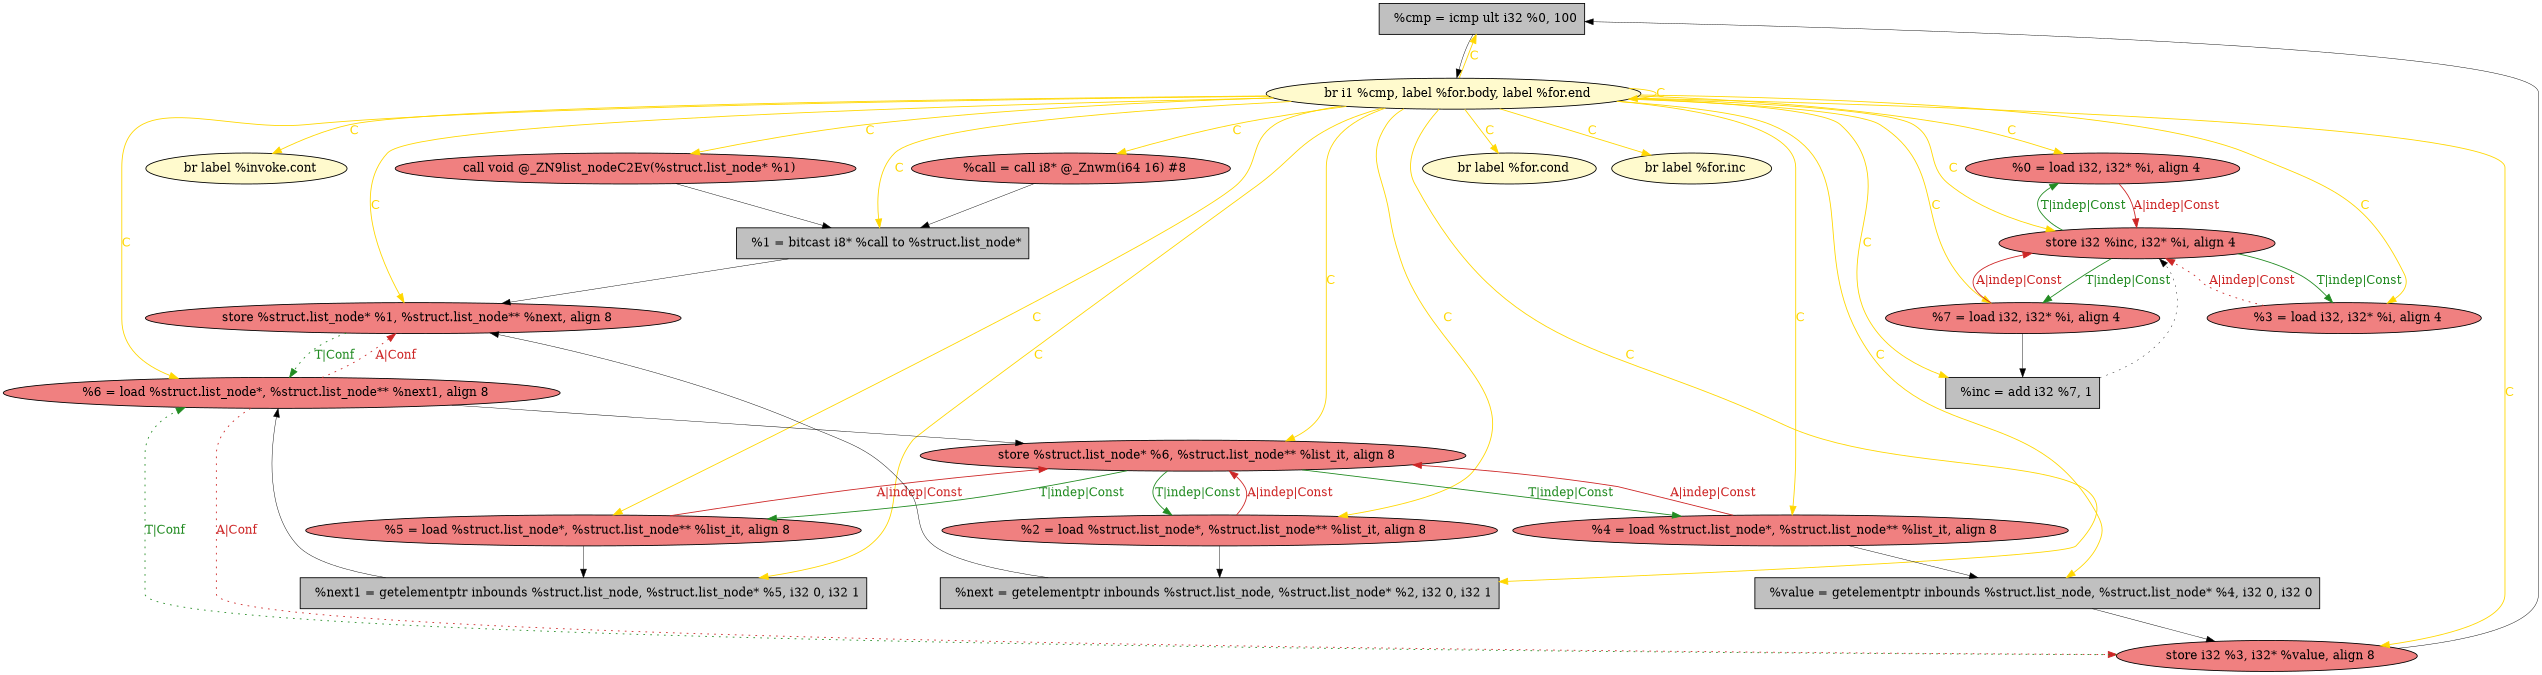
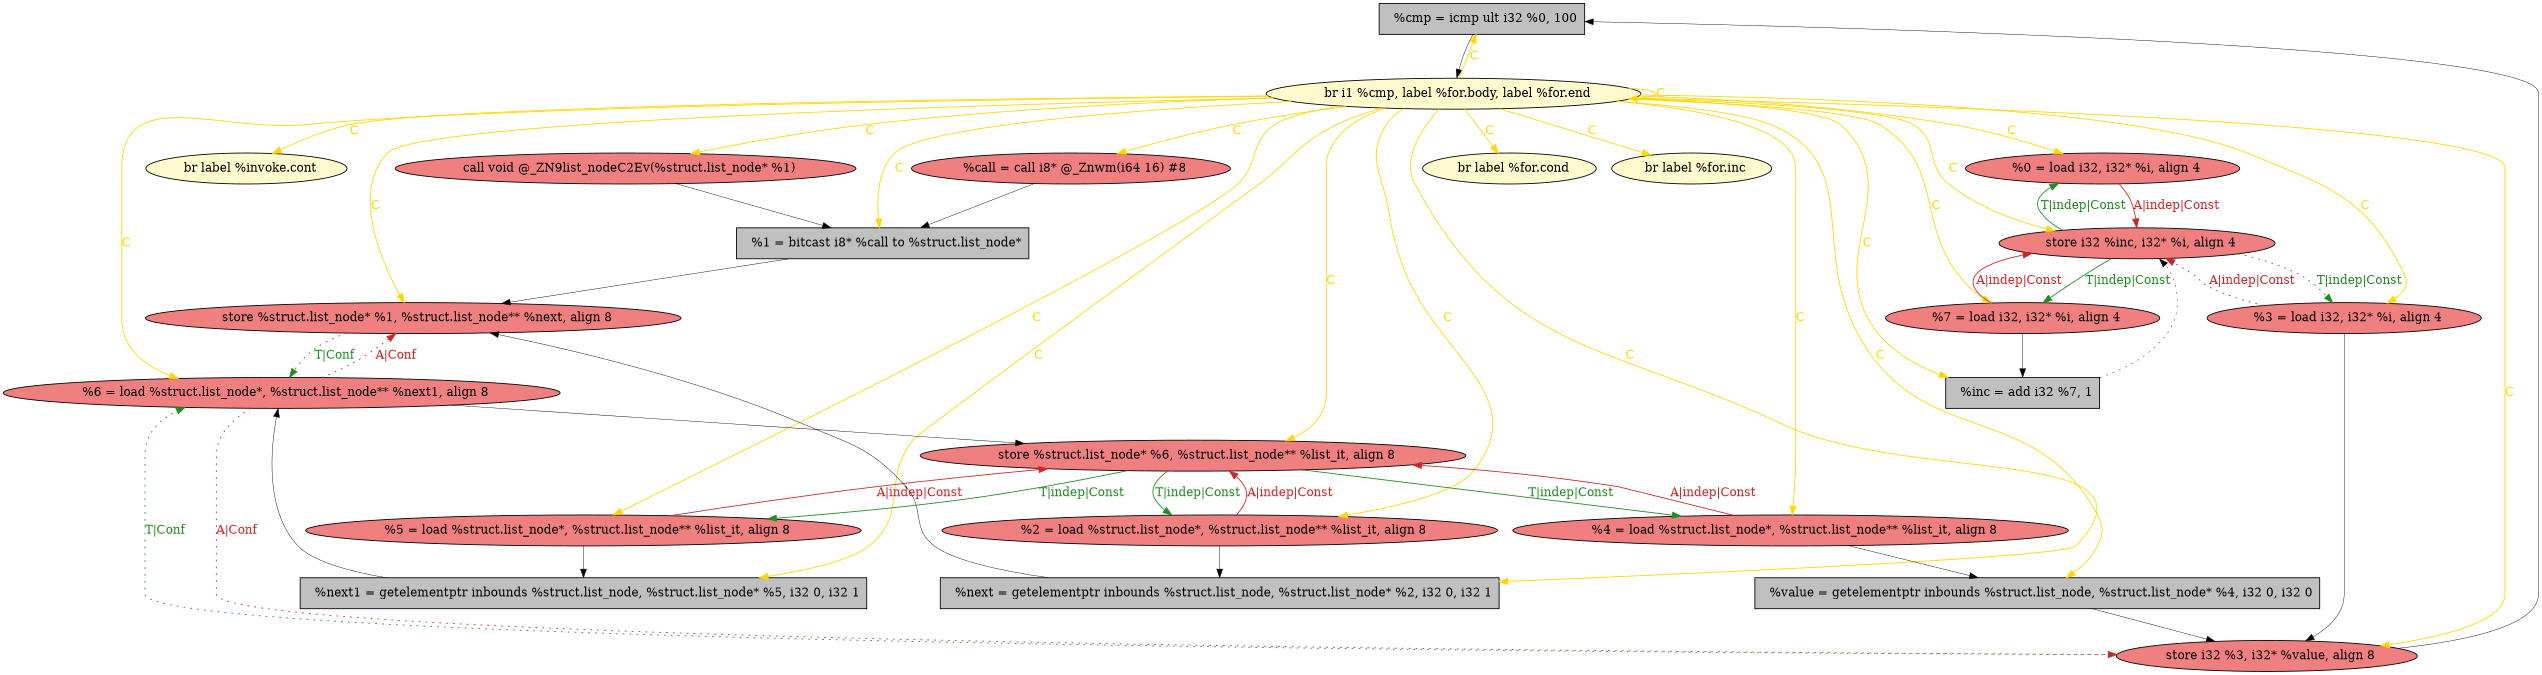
edge "store i32 %inc, i32* %i, align 4" -> "%3 = load i32, i32* %i, align 4": style solid -> dotted
edge "%3 = load i32, i32* %i, align 4" -> "store i32 %3, i32* %value, align 8": added
